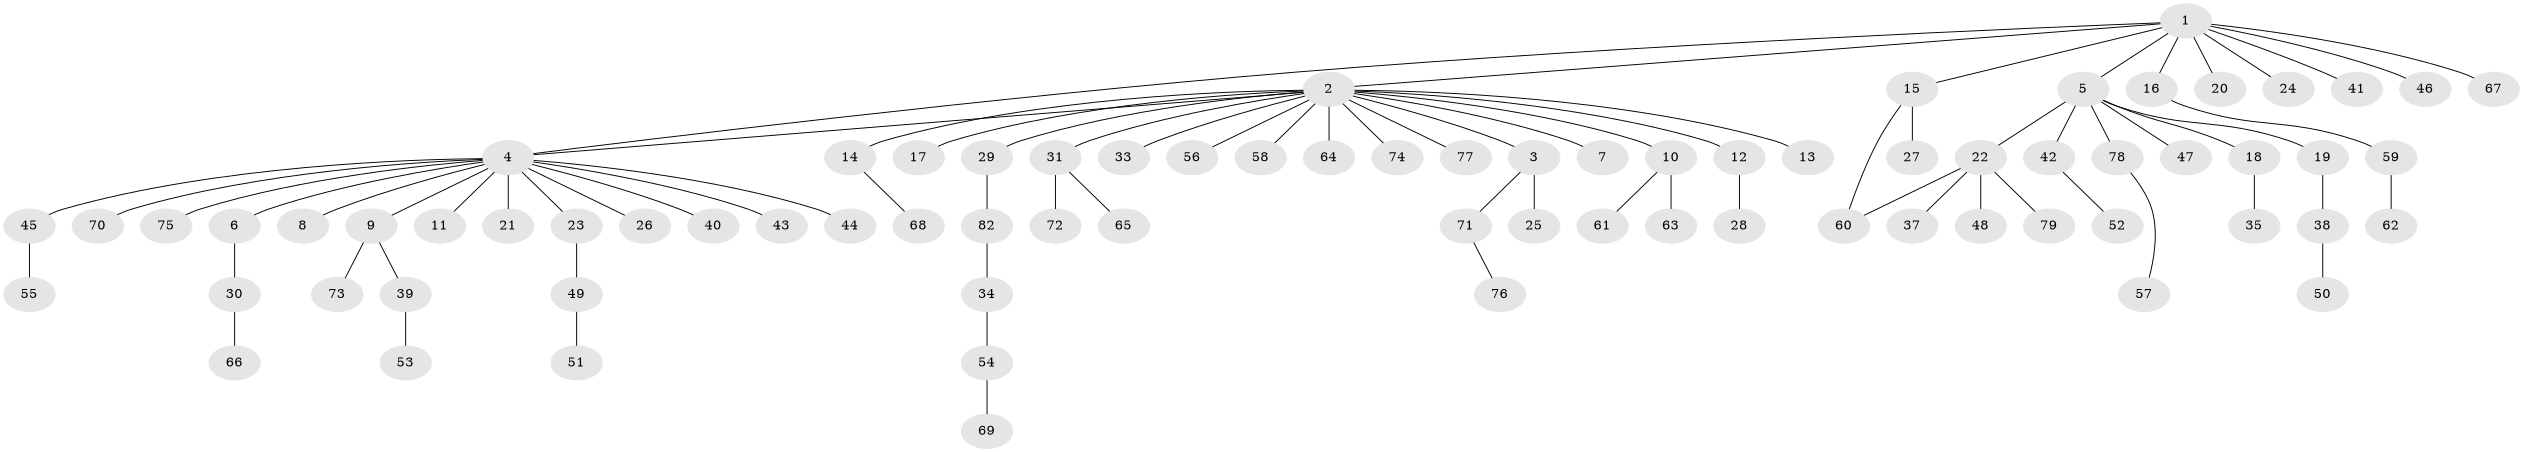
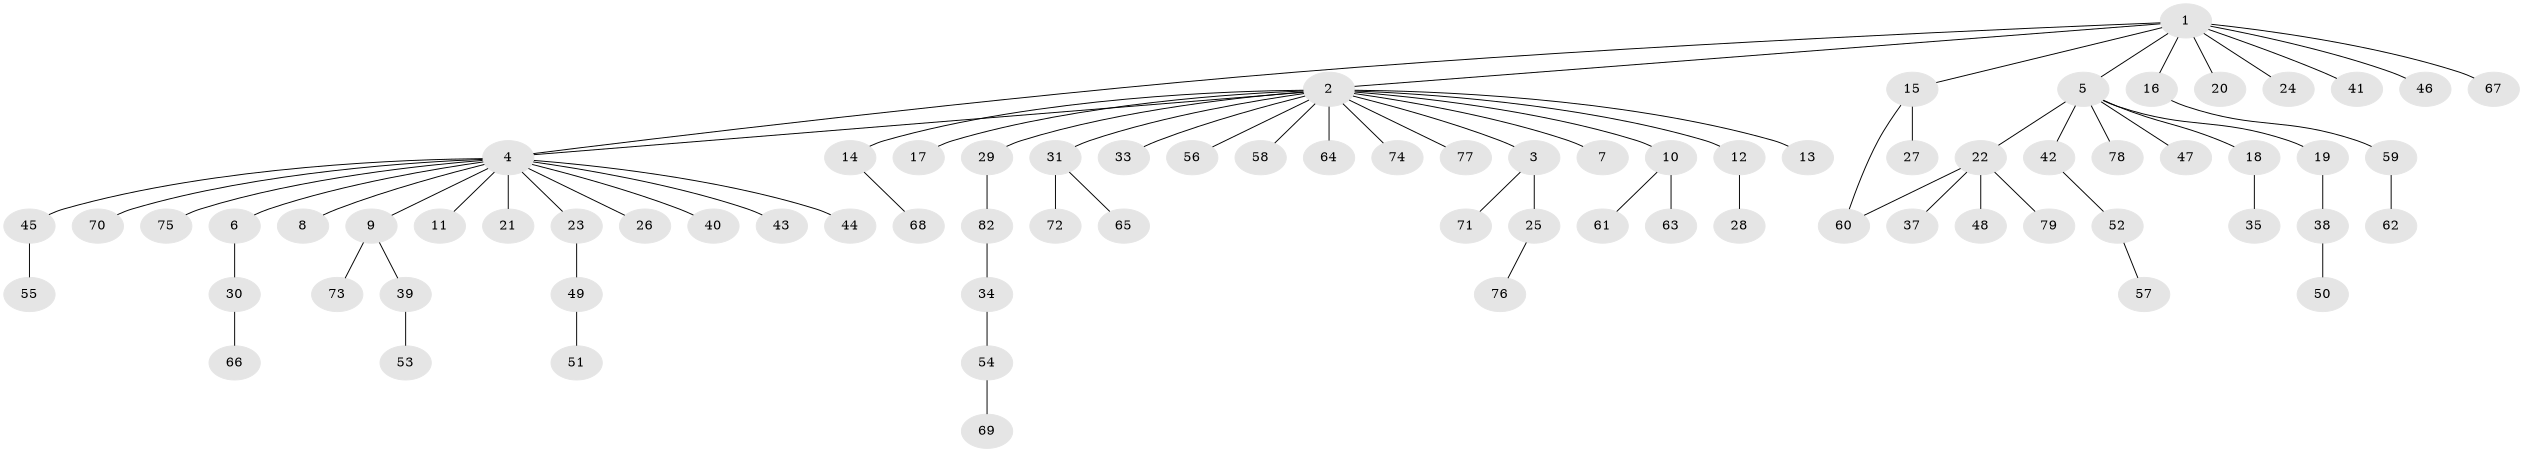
edge "78" -- "57": now "52" -- "57"
edge "71" -- "76": now "25" -- "76"
